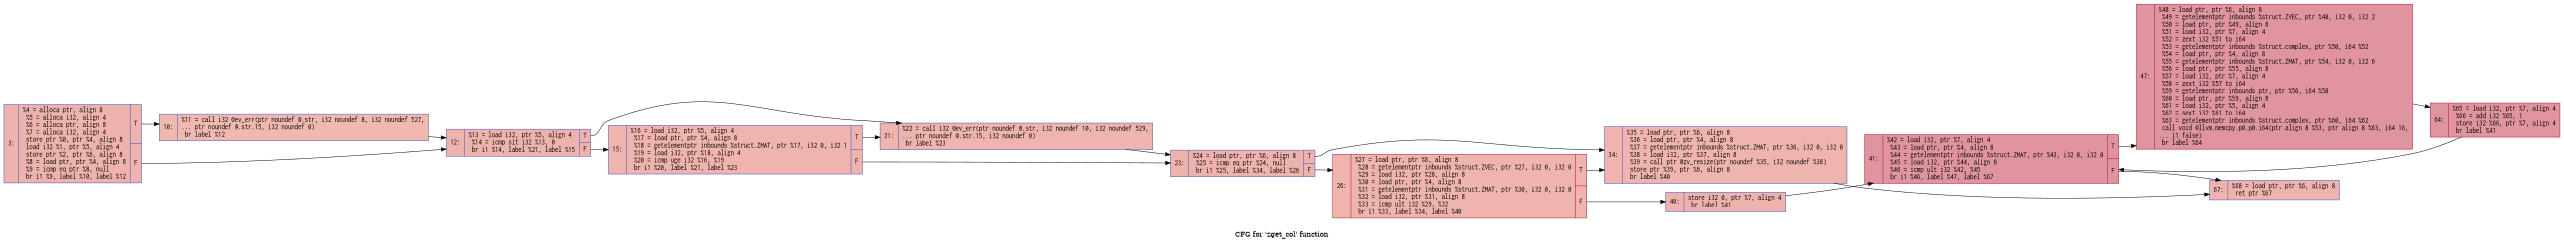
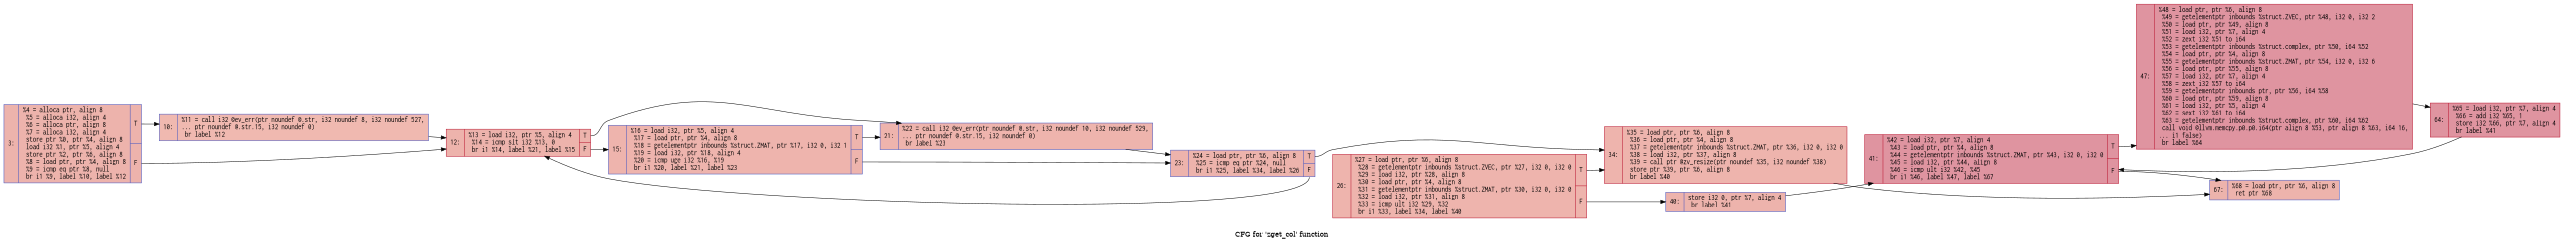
node "12:": color #3d50c3ff -> #b70d28ff
node "34:": color #3d50c3ff -> #b70d28ff
edge "23:" -> "26:": now "23:" -> "12:"
node "67:": text "ret ptr %67" -> "ret ptr %68"
